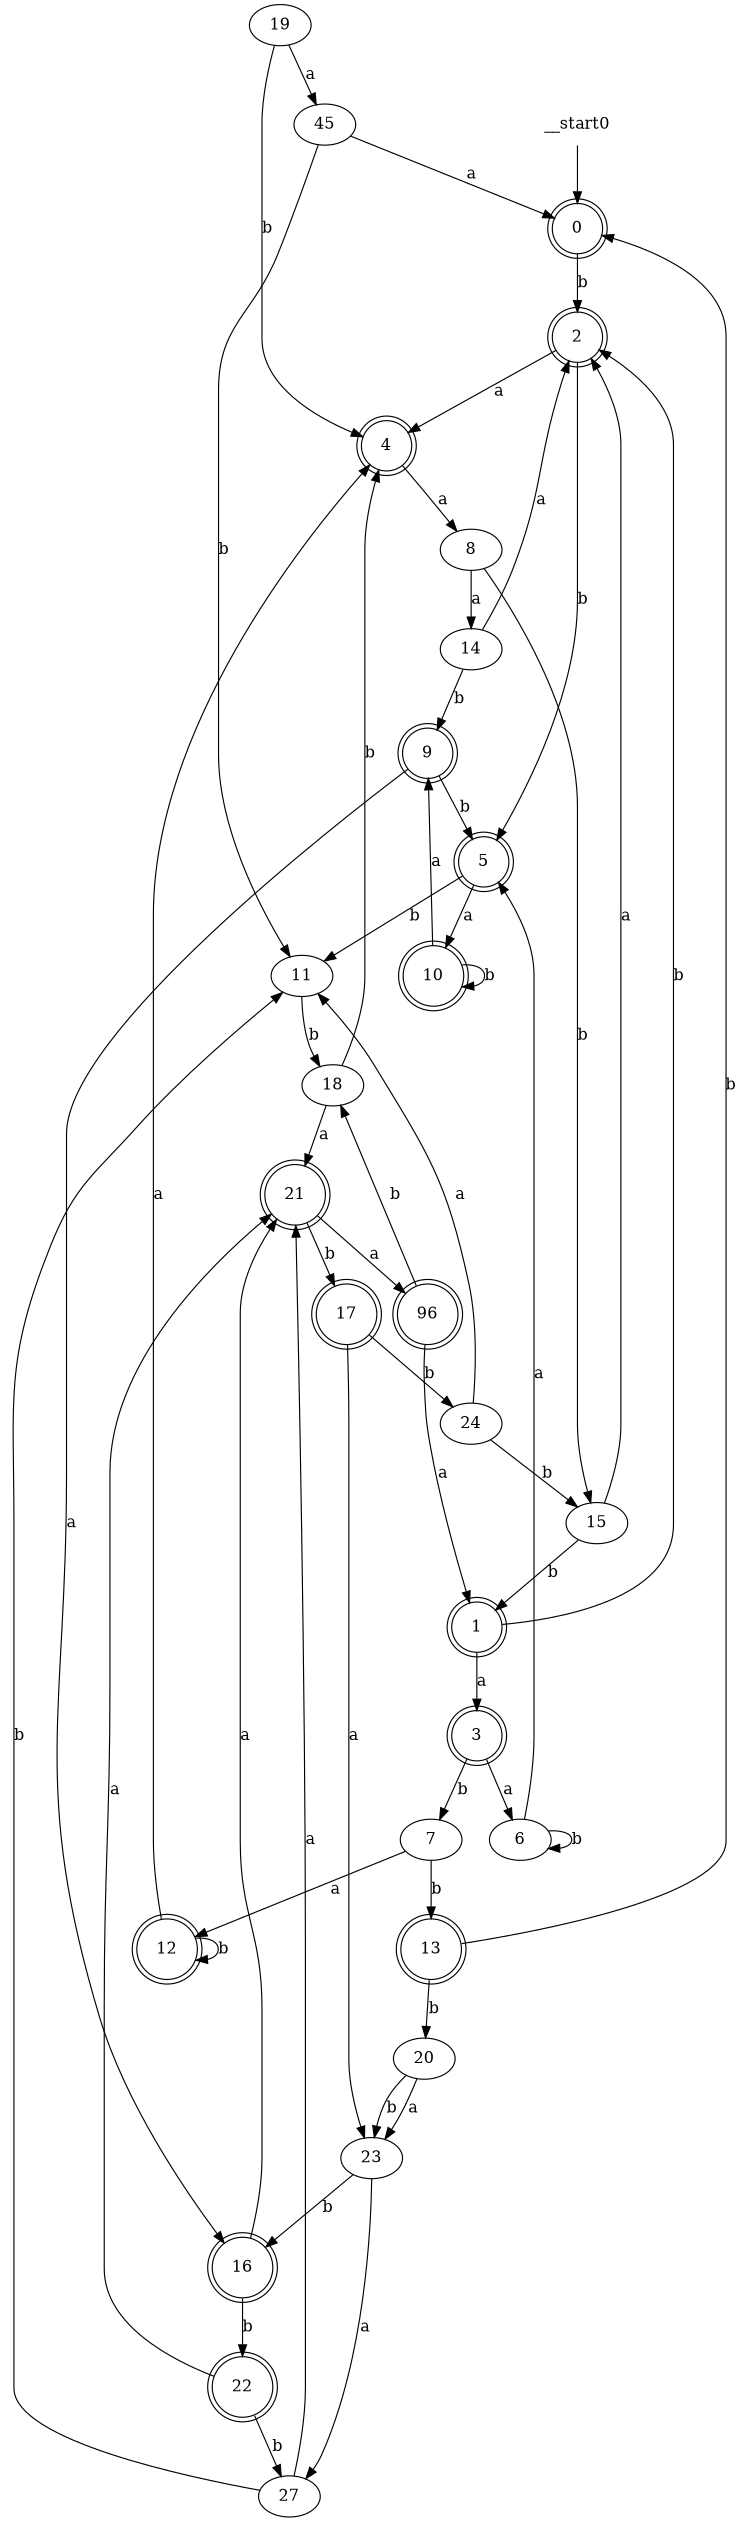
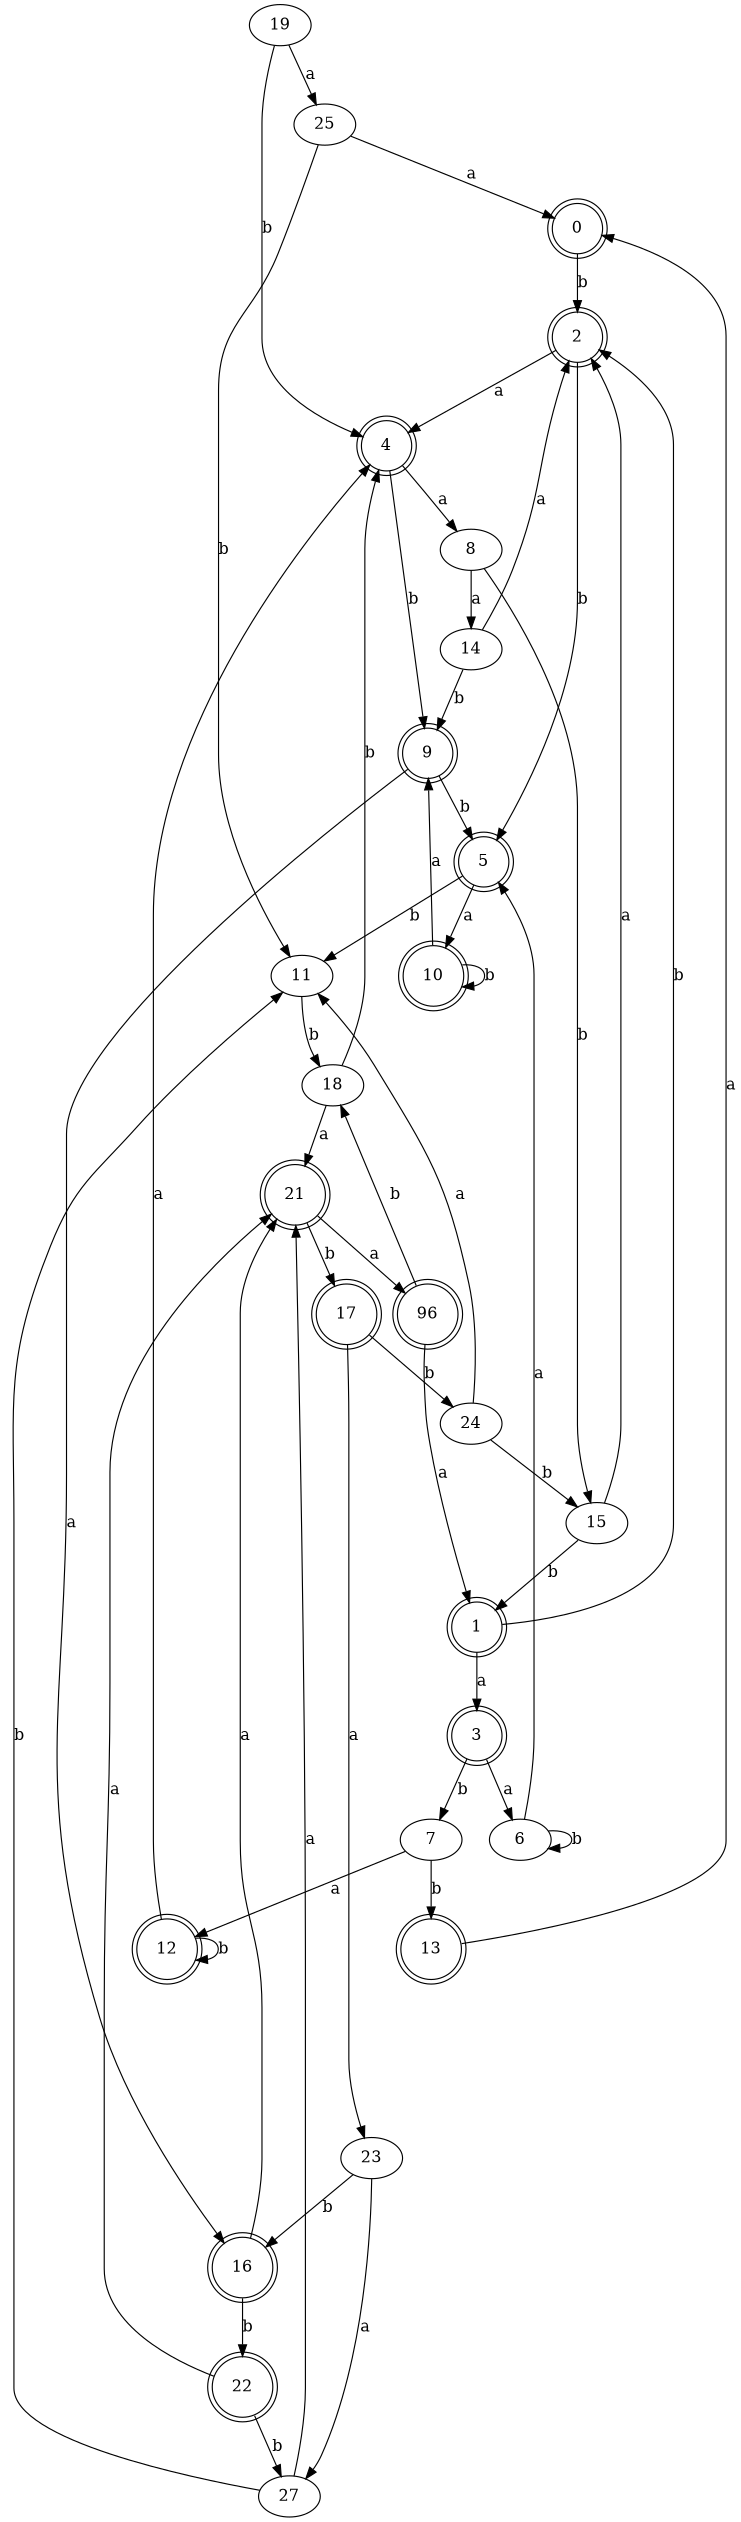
node "45": label "45" -> "25"
node "__start0": removed
edge "4" -> "9": added, label "b"
edge "13" -> "0": label "b" -> "a"
node "20": removed
